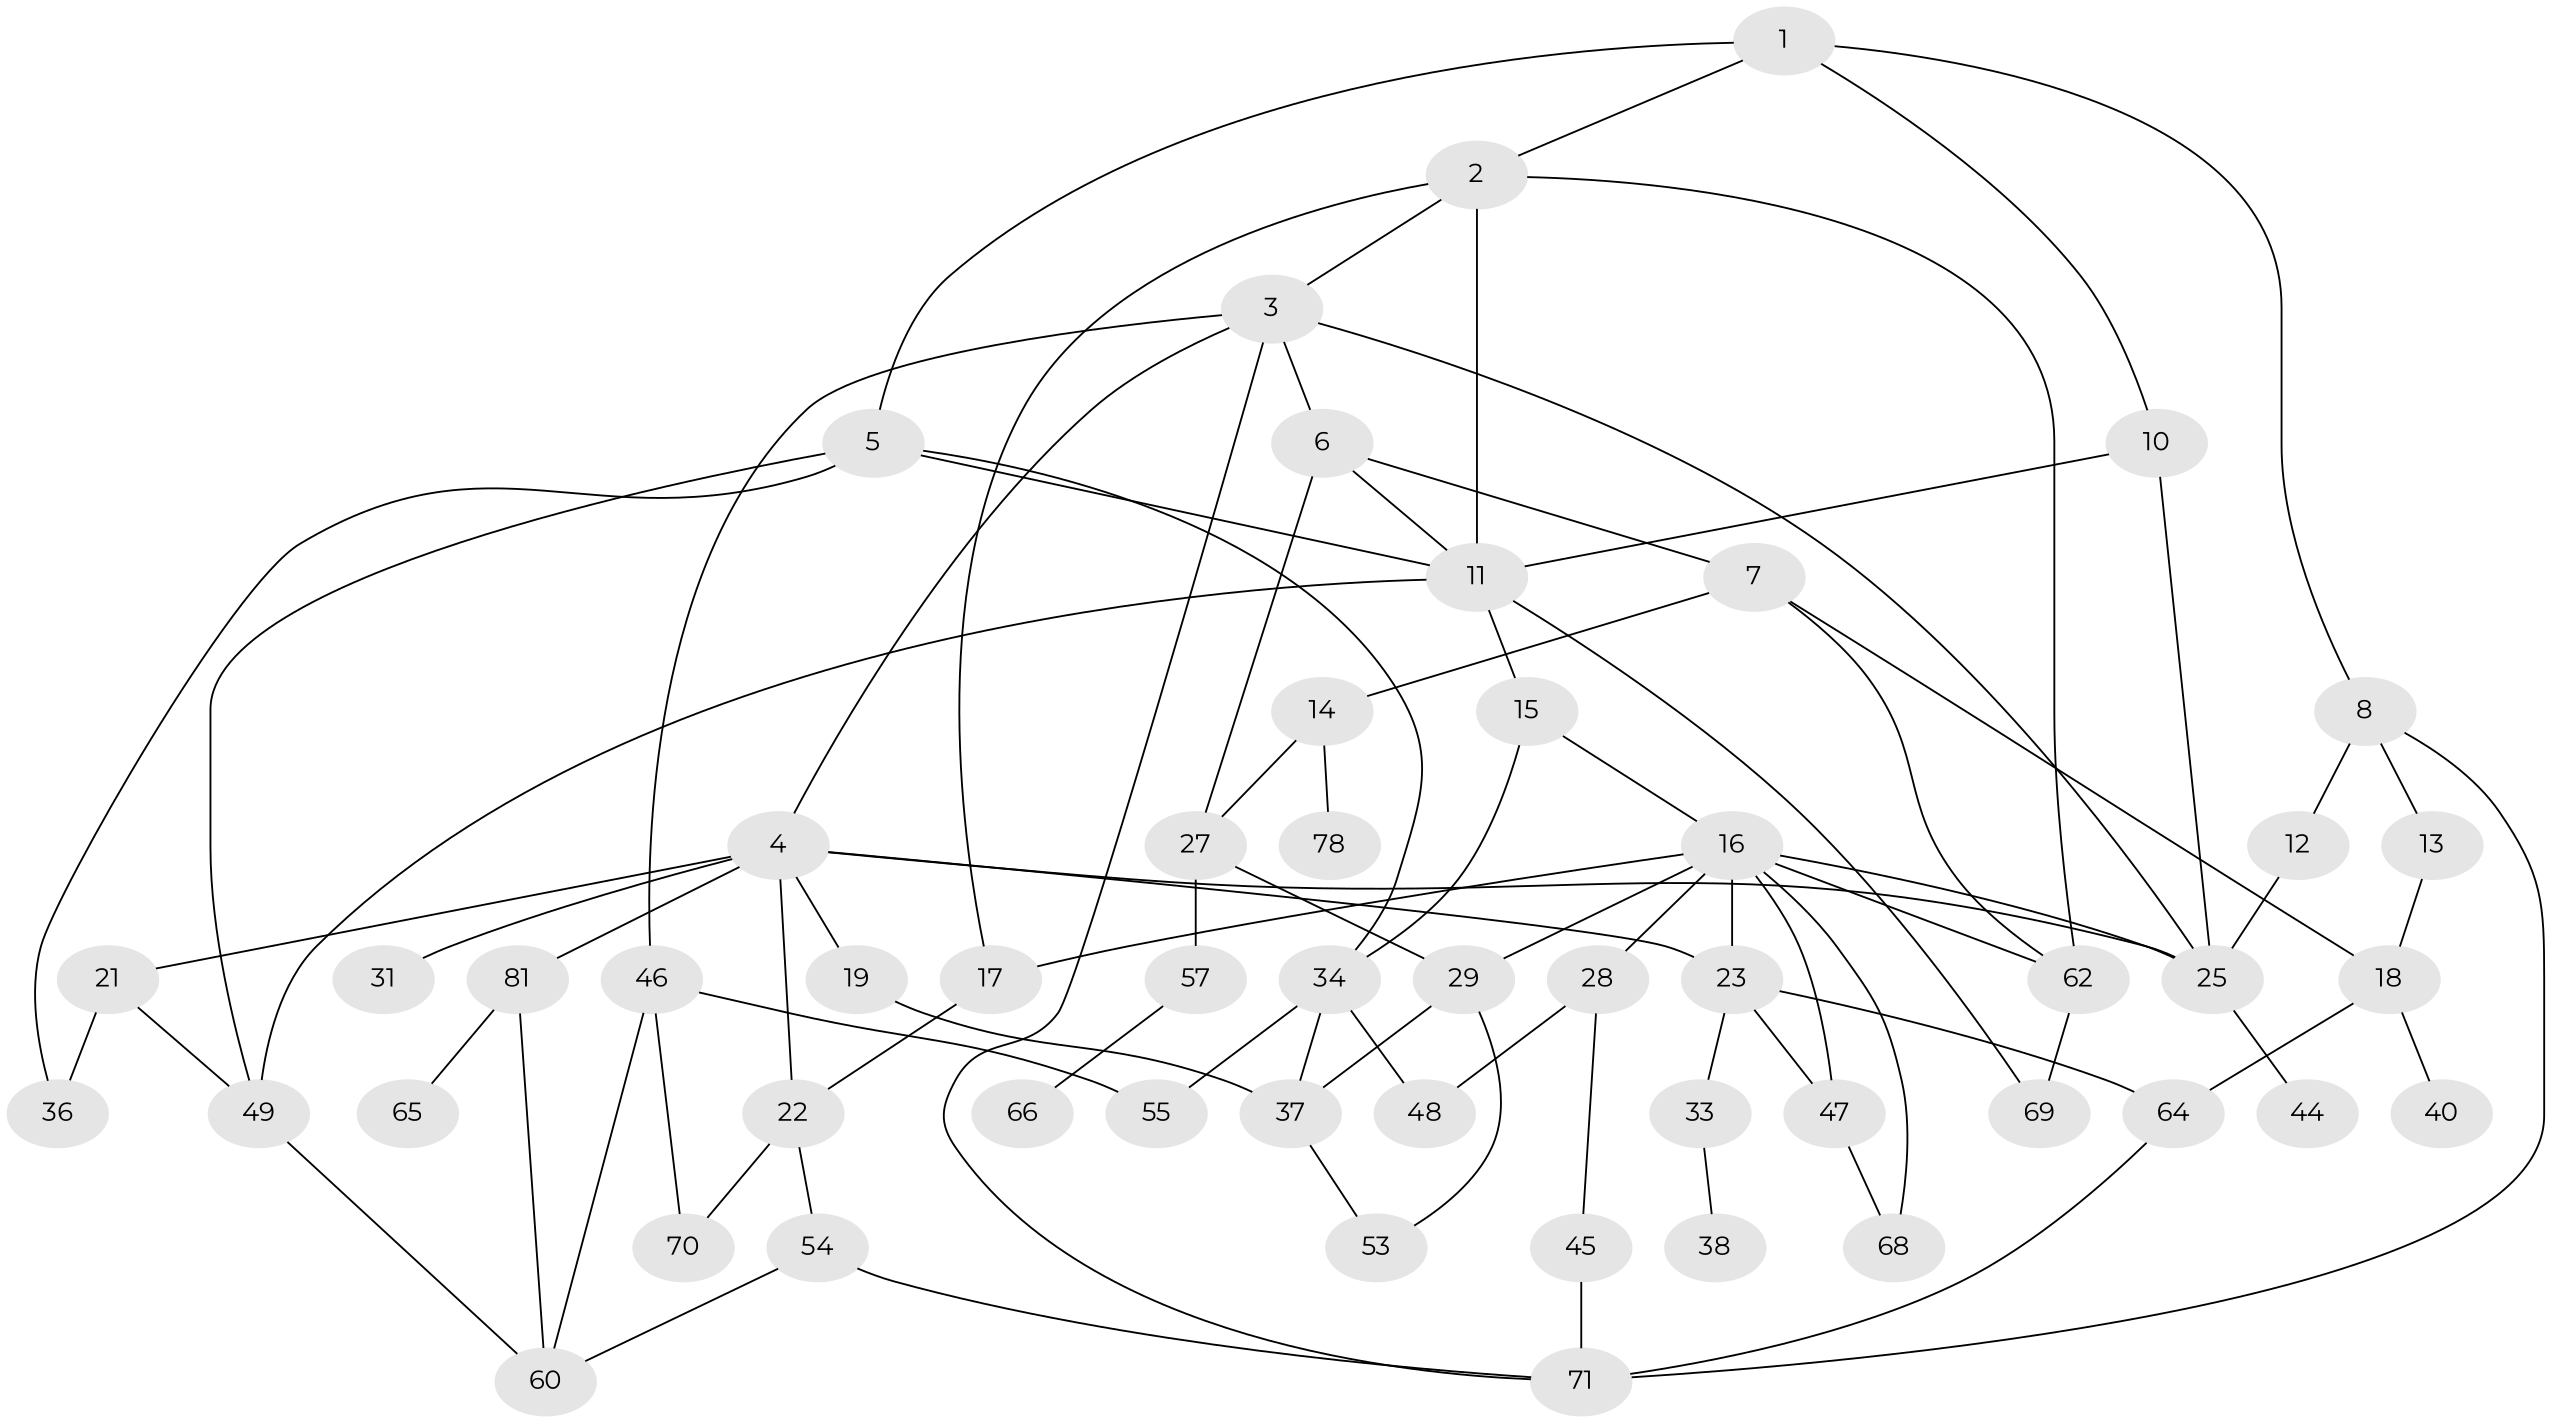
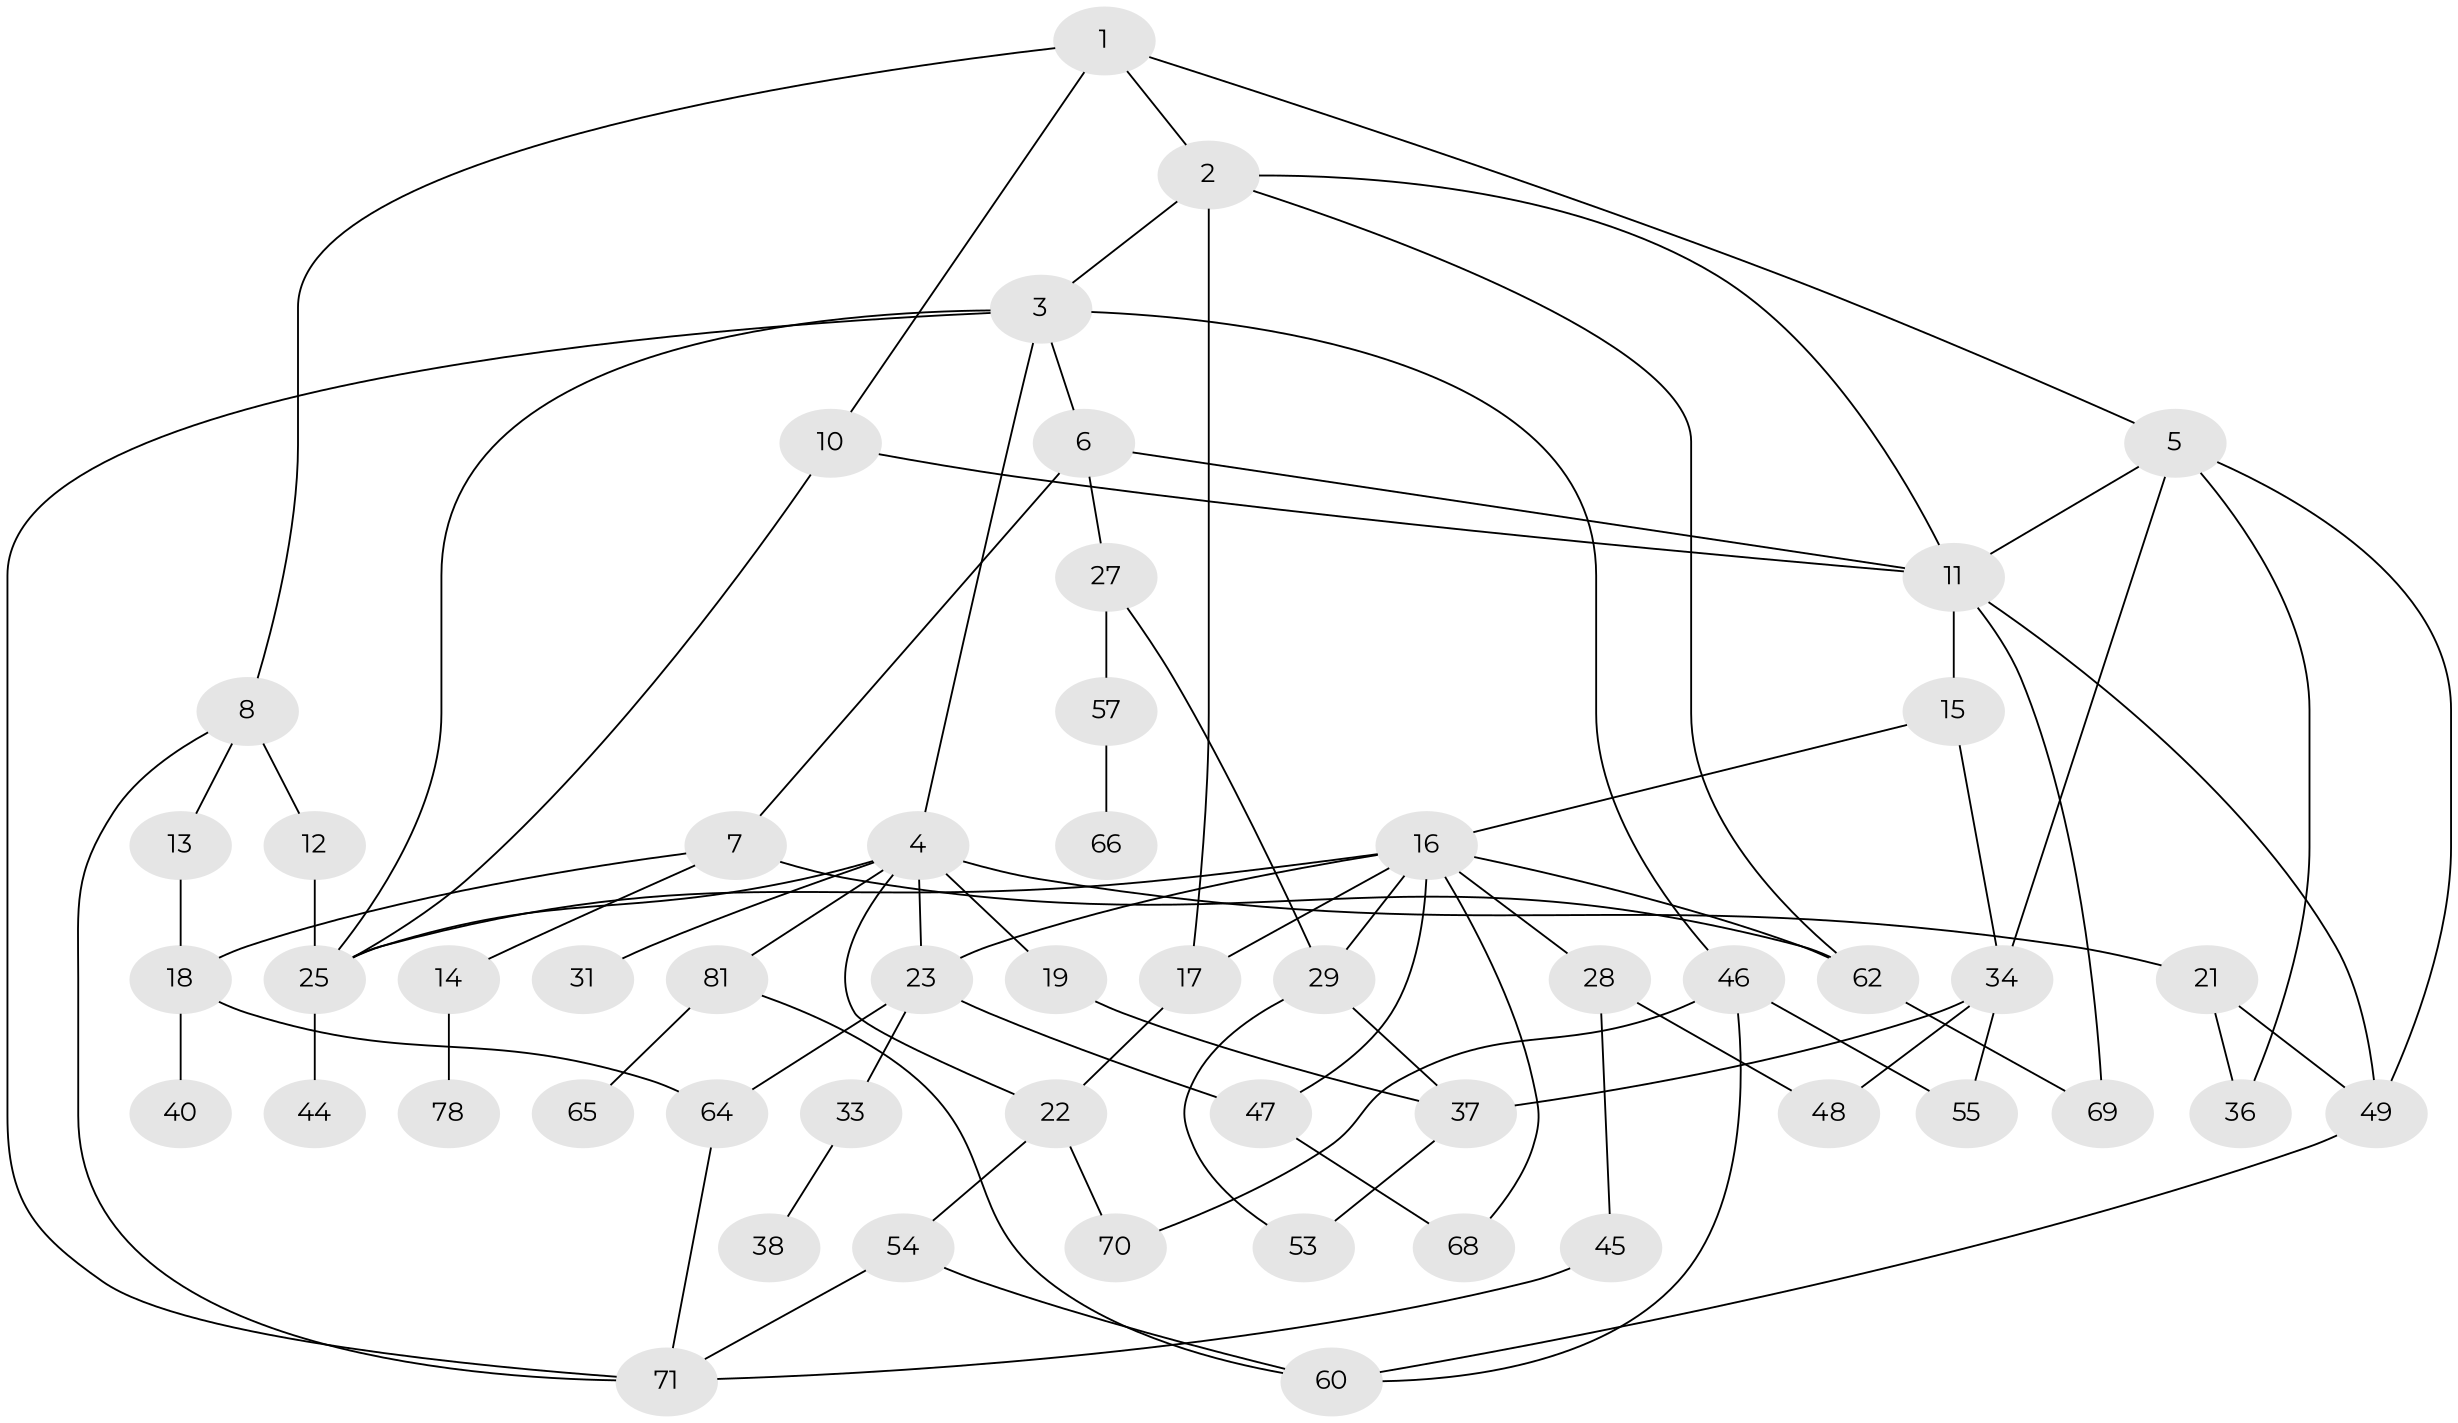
edge "14" -- "27": removed
